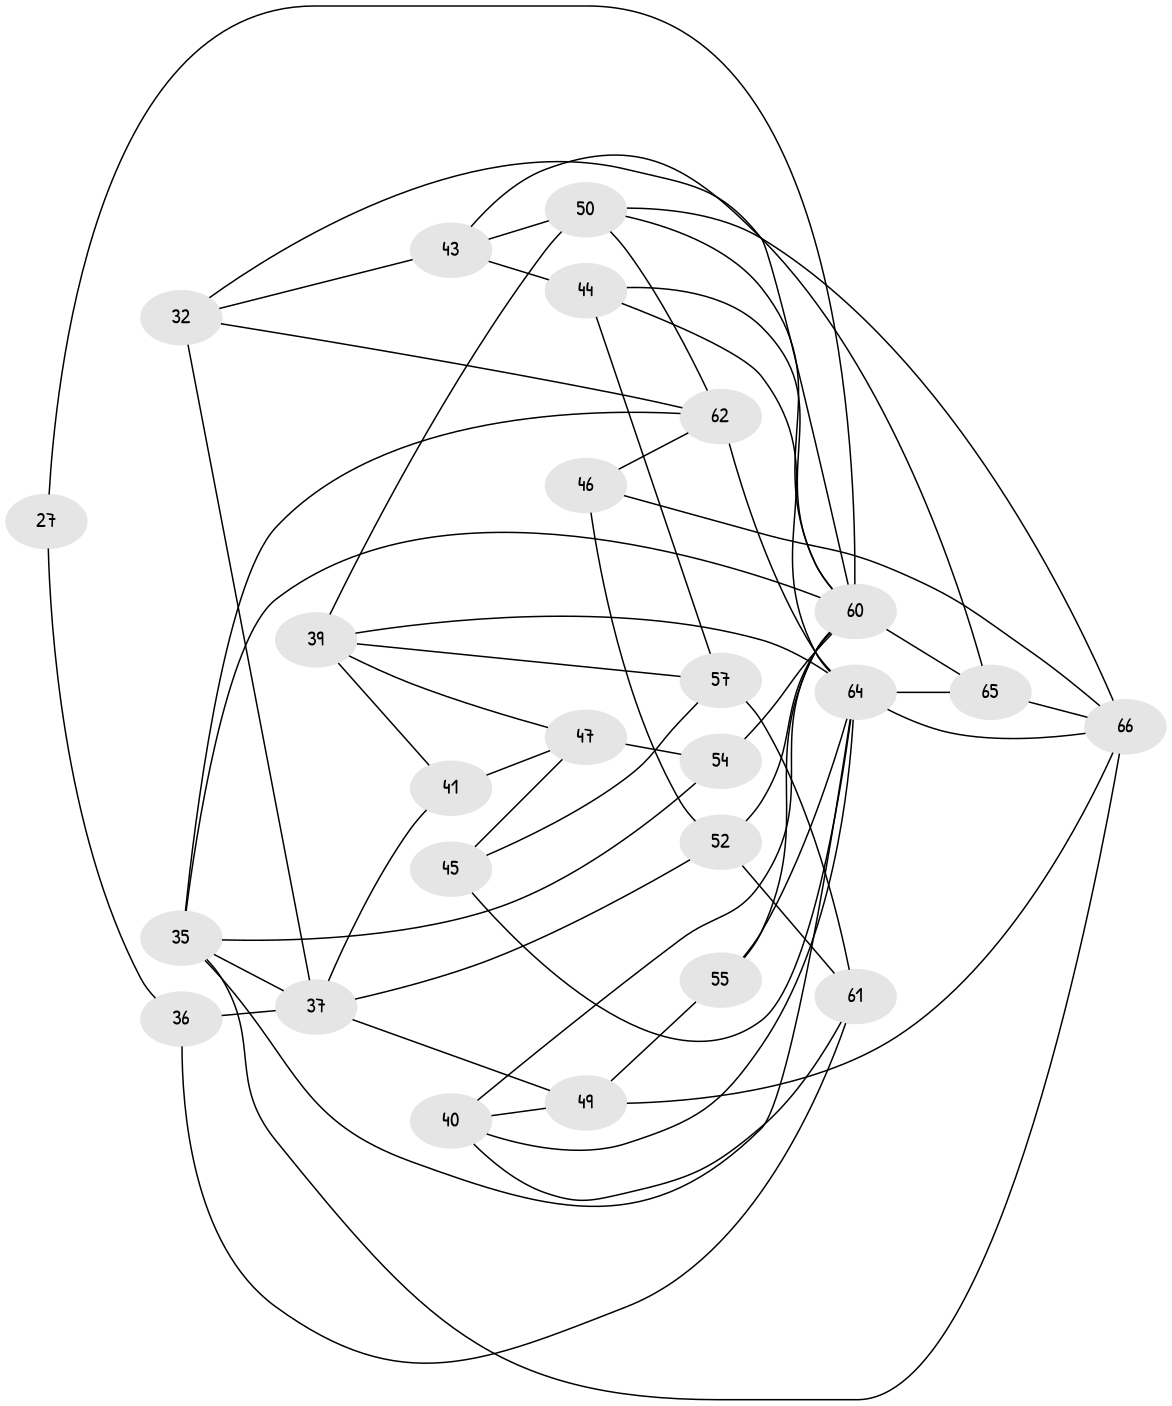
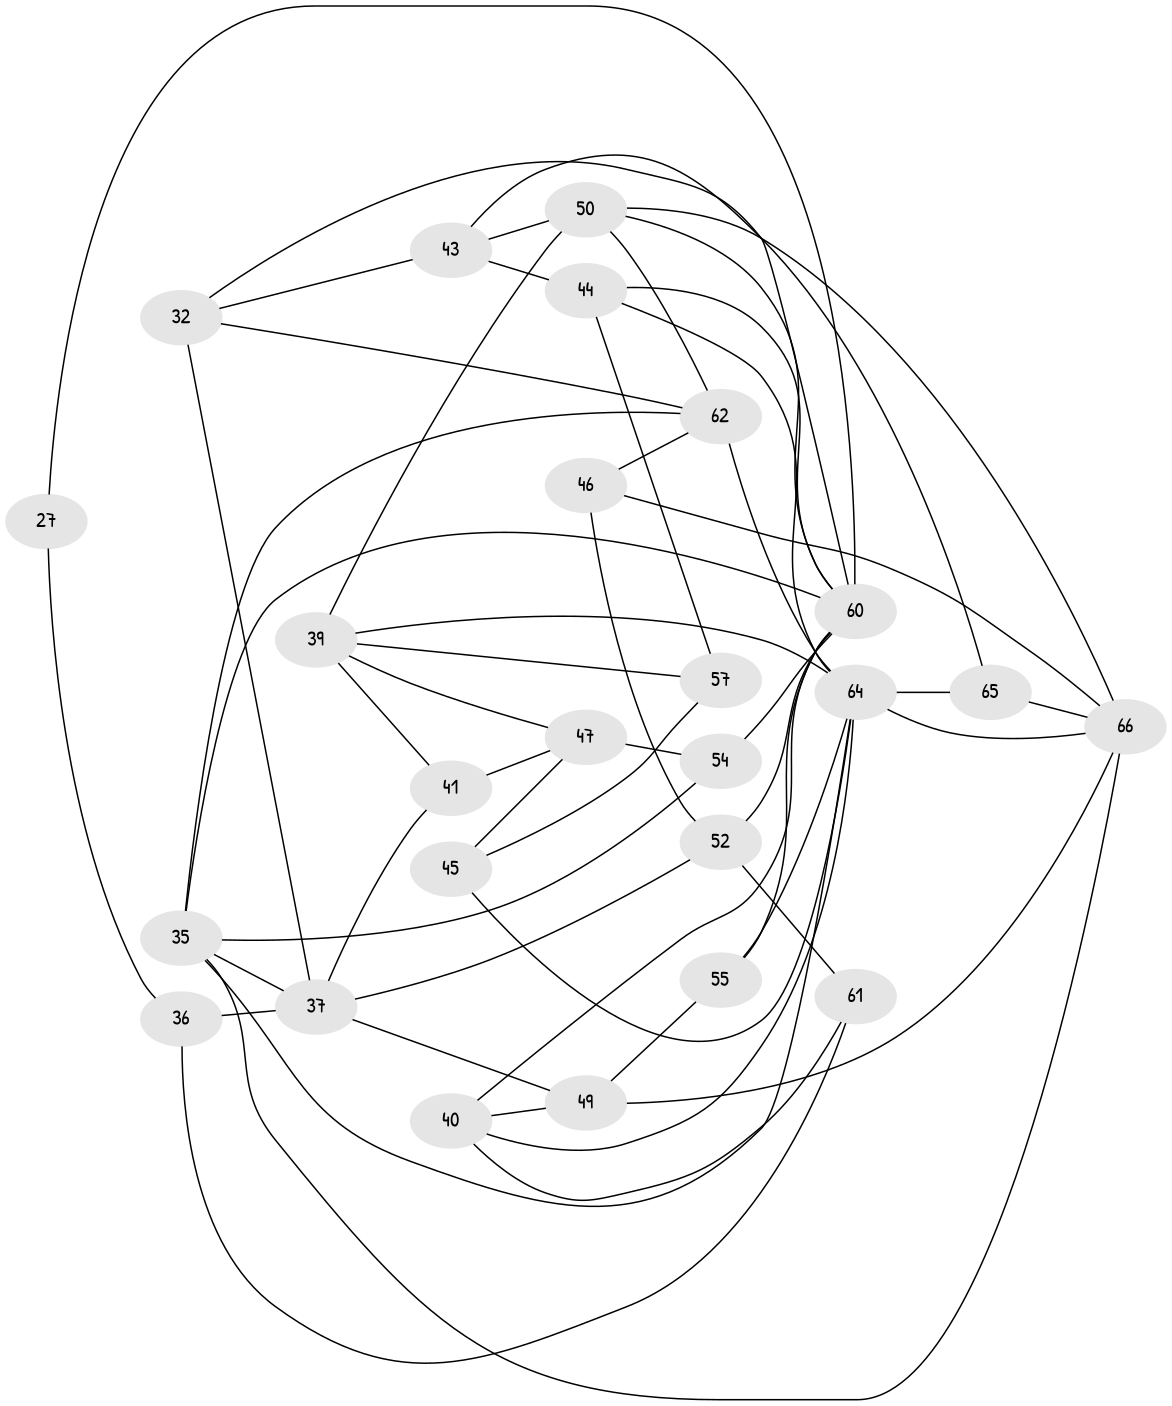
edge "60" -- "65": removed
edge "57" -- "61": removed
